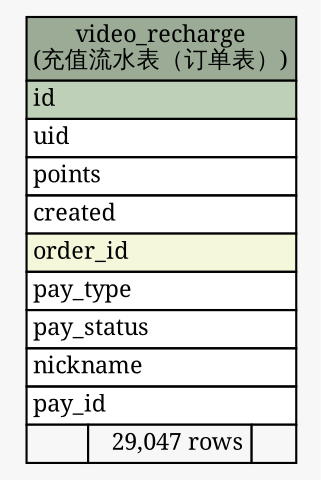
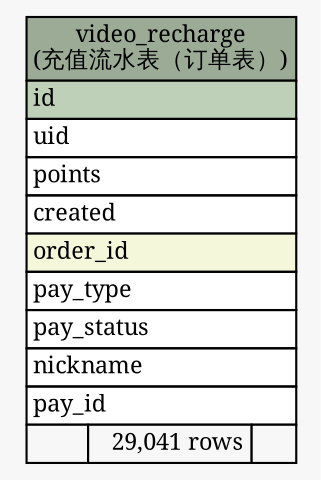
node "video_recharge": text "29,047 rows" -> "29,041 rows"
